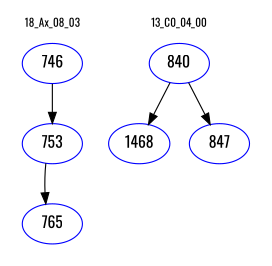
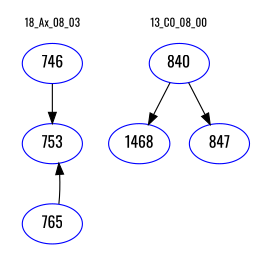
cluster "13_C0_04_00": label "13_C0_04_00" -> "13_C0_08_00"
edge "753" -> "765": reversed
